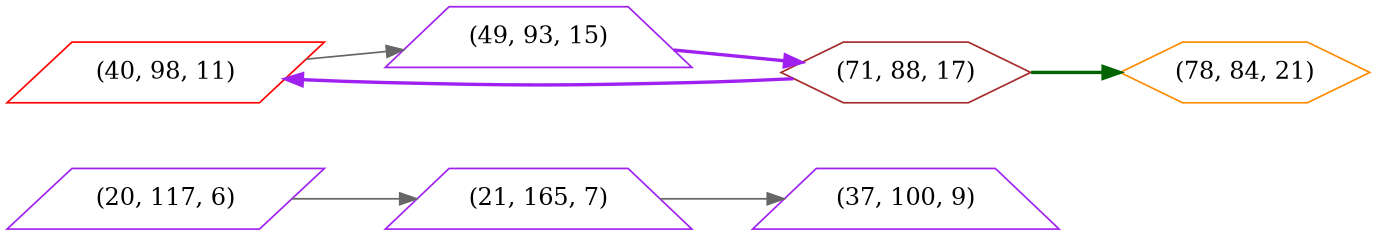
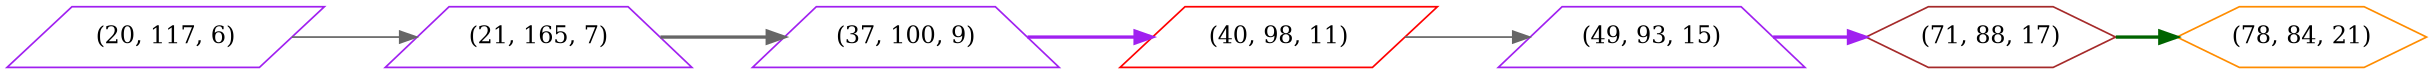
edge "(71, 88, 17)" -> "(40, 98, 11)": now "(37, 100, 9)" -> "(40, 98, 11)"
edge "(21, 165, 7)" -> "(37, 100, 9)": style solid -> bold
